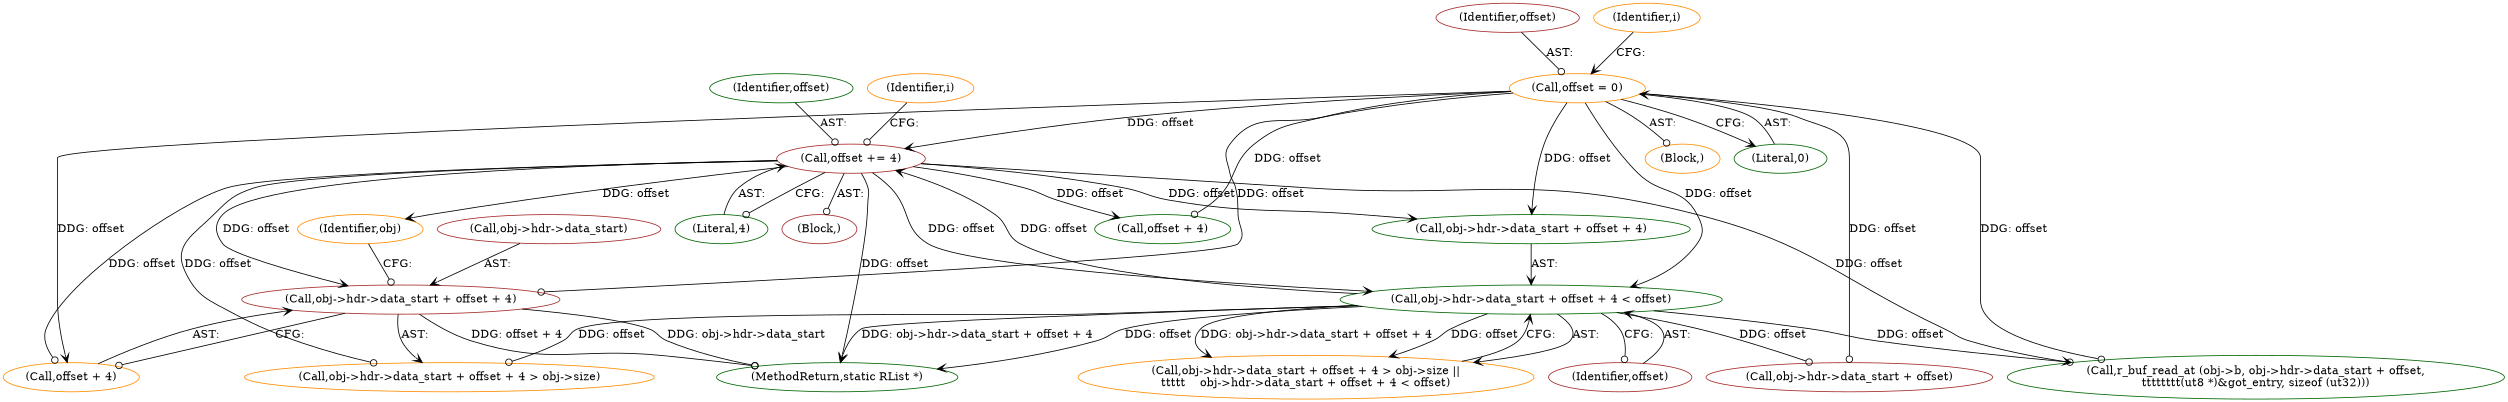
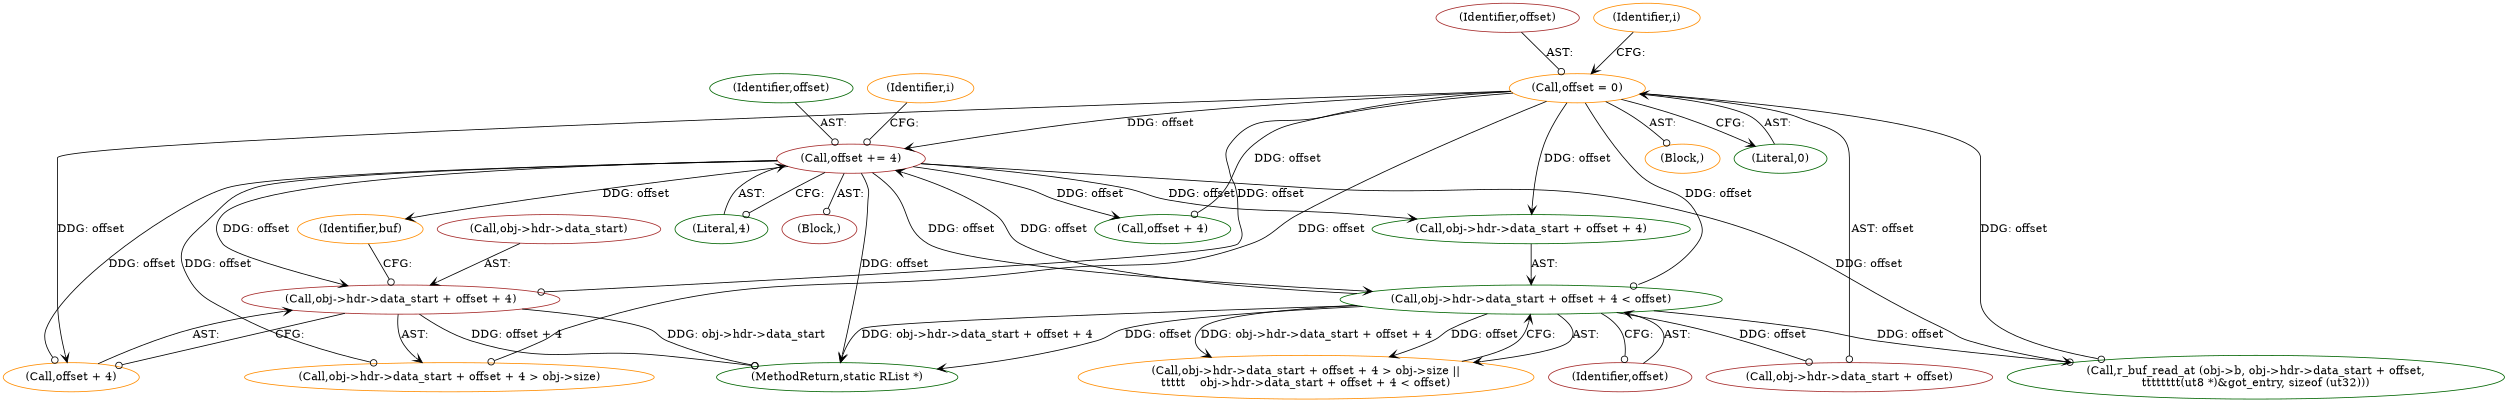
edge "(Call,offset = 0)" -> "(Call,obj->hdr->data_start + offset + 4 < offset)": arrowhead vee -> odot
node "(Identifier,obj)": label "(Identifier,obj)" -> "(Identifier,buf)"
edge "(Call,offset = 0)" -> "(Call,obj->hdr->data_start + offset)": label "DDG: offset" -> "AST: offset"
edge "(Call,obj->hdr->data_start + offset + 4 < offset)" -> "(Call,obj->hdr->data_start + offset + 4 > obj->size)": now "(Call,offset = 0)" -> "(Call,obj->hdr->data_start + offset + 4 > obj->size)"
